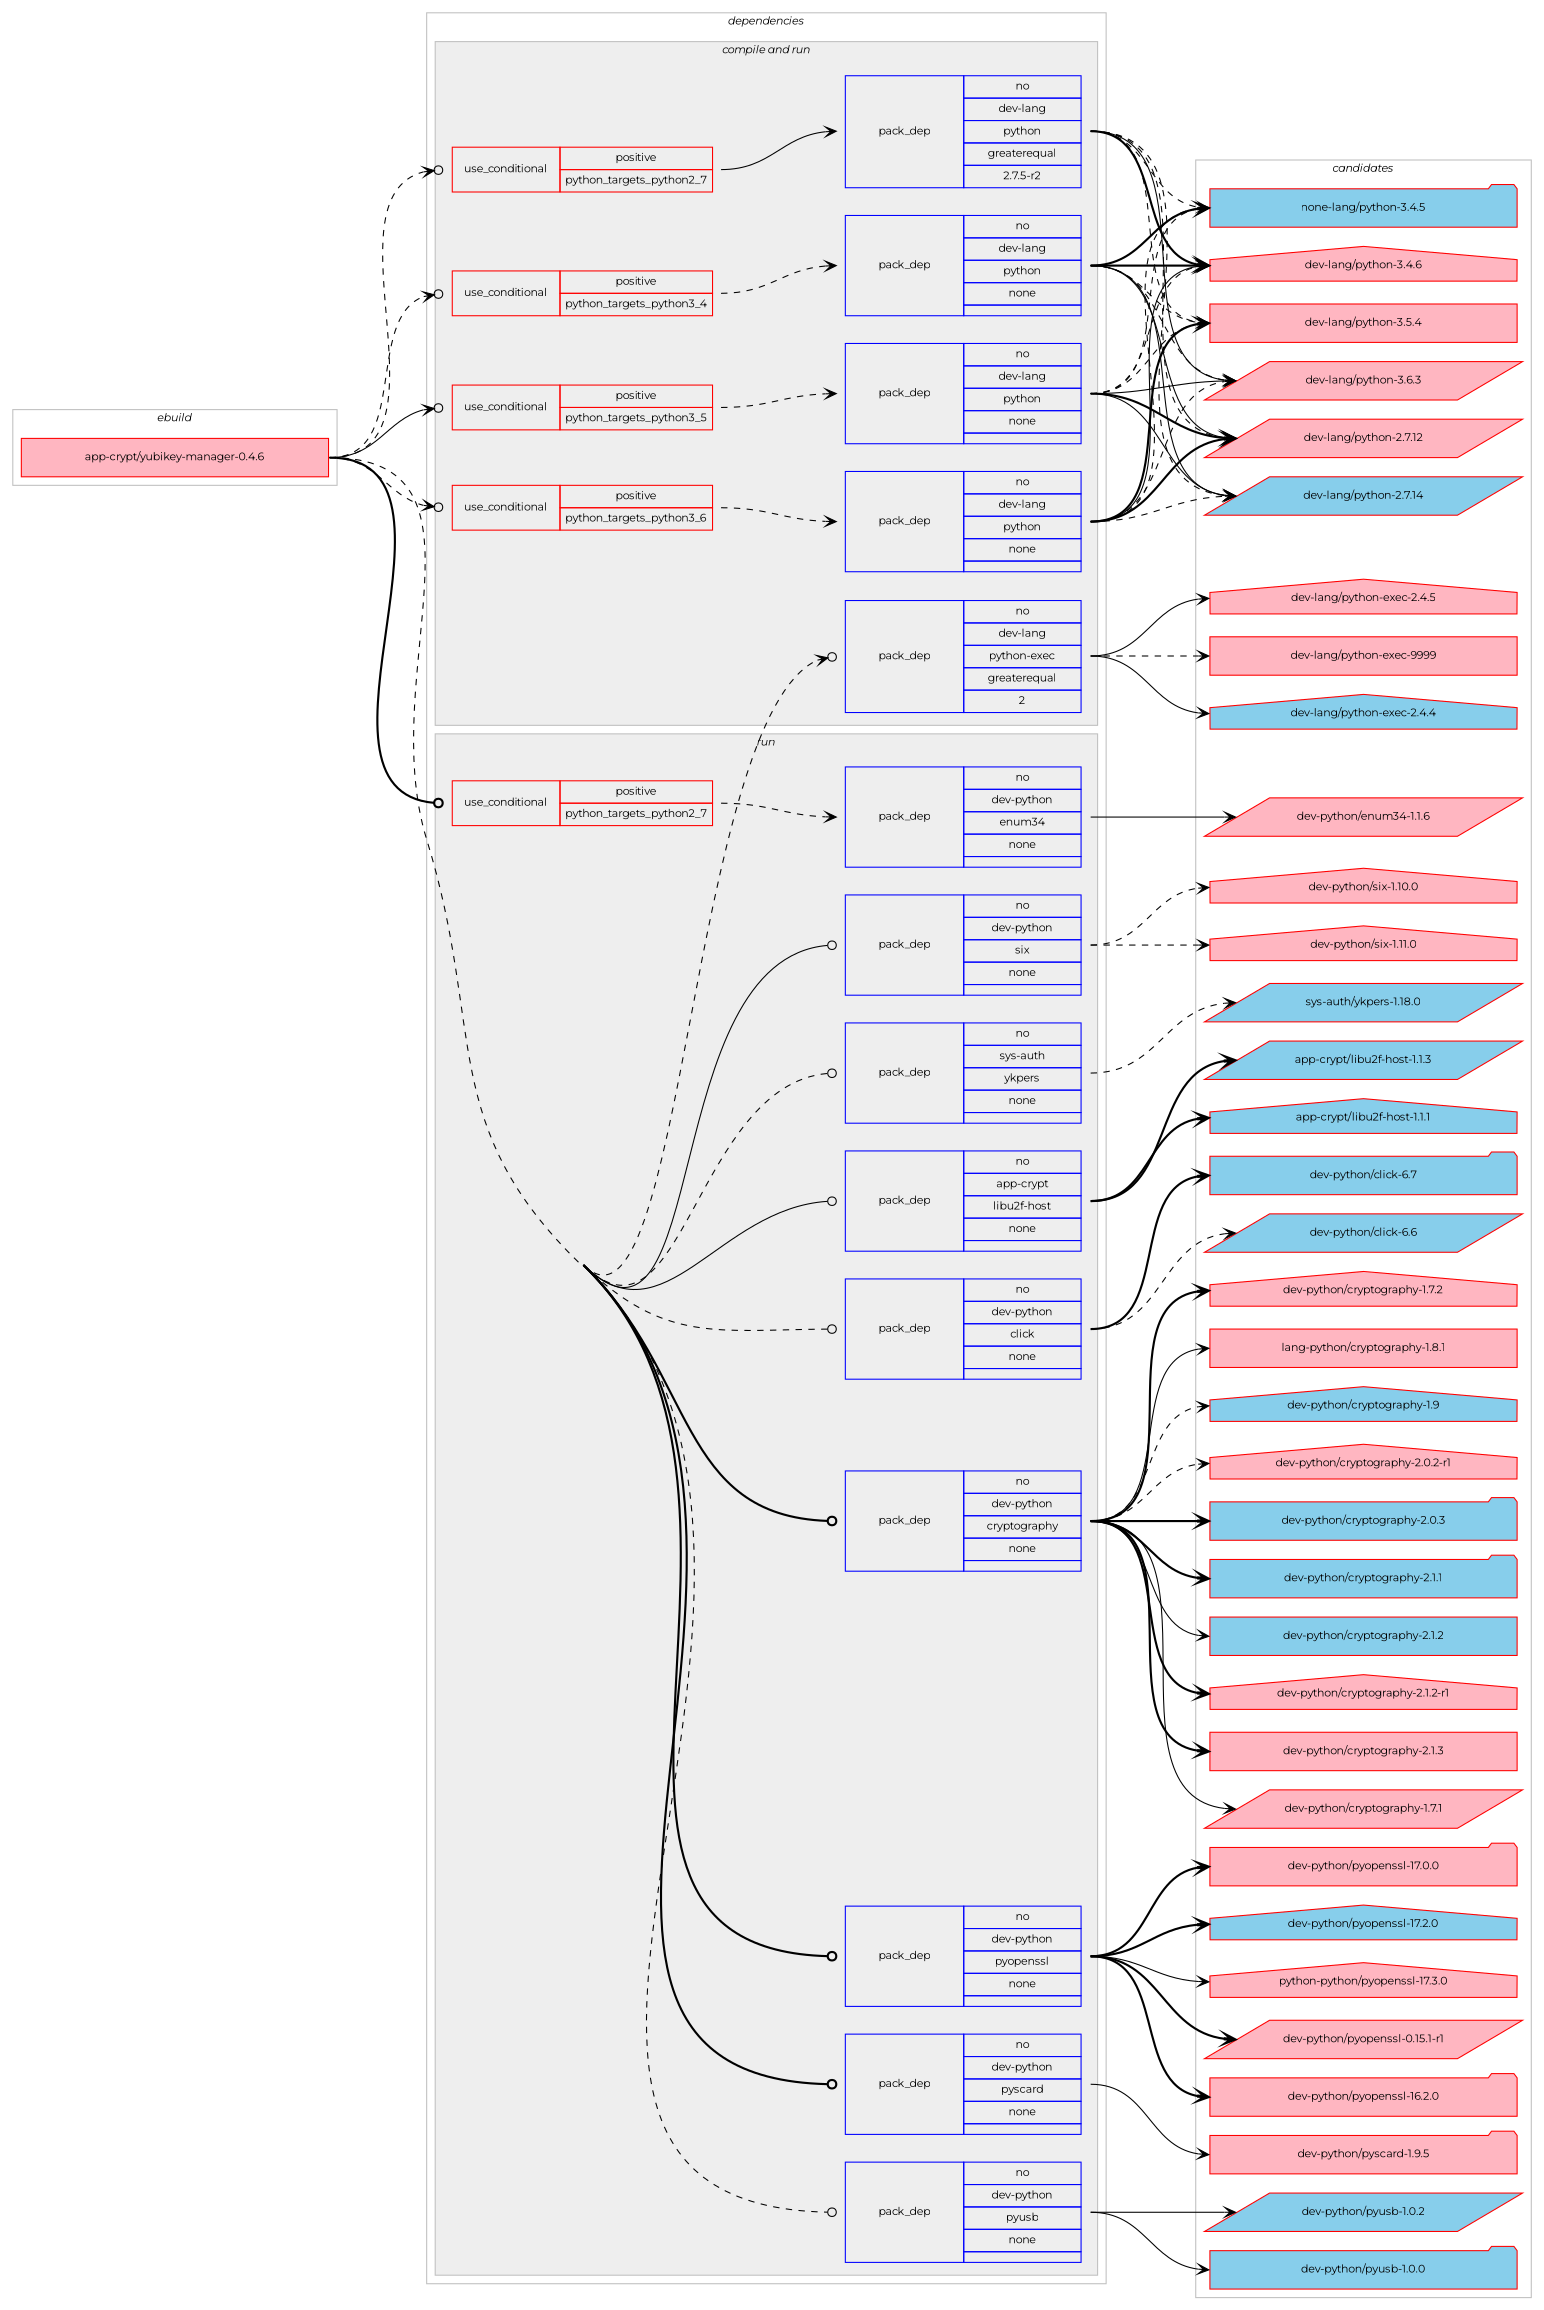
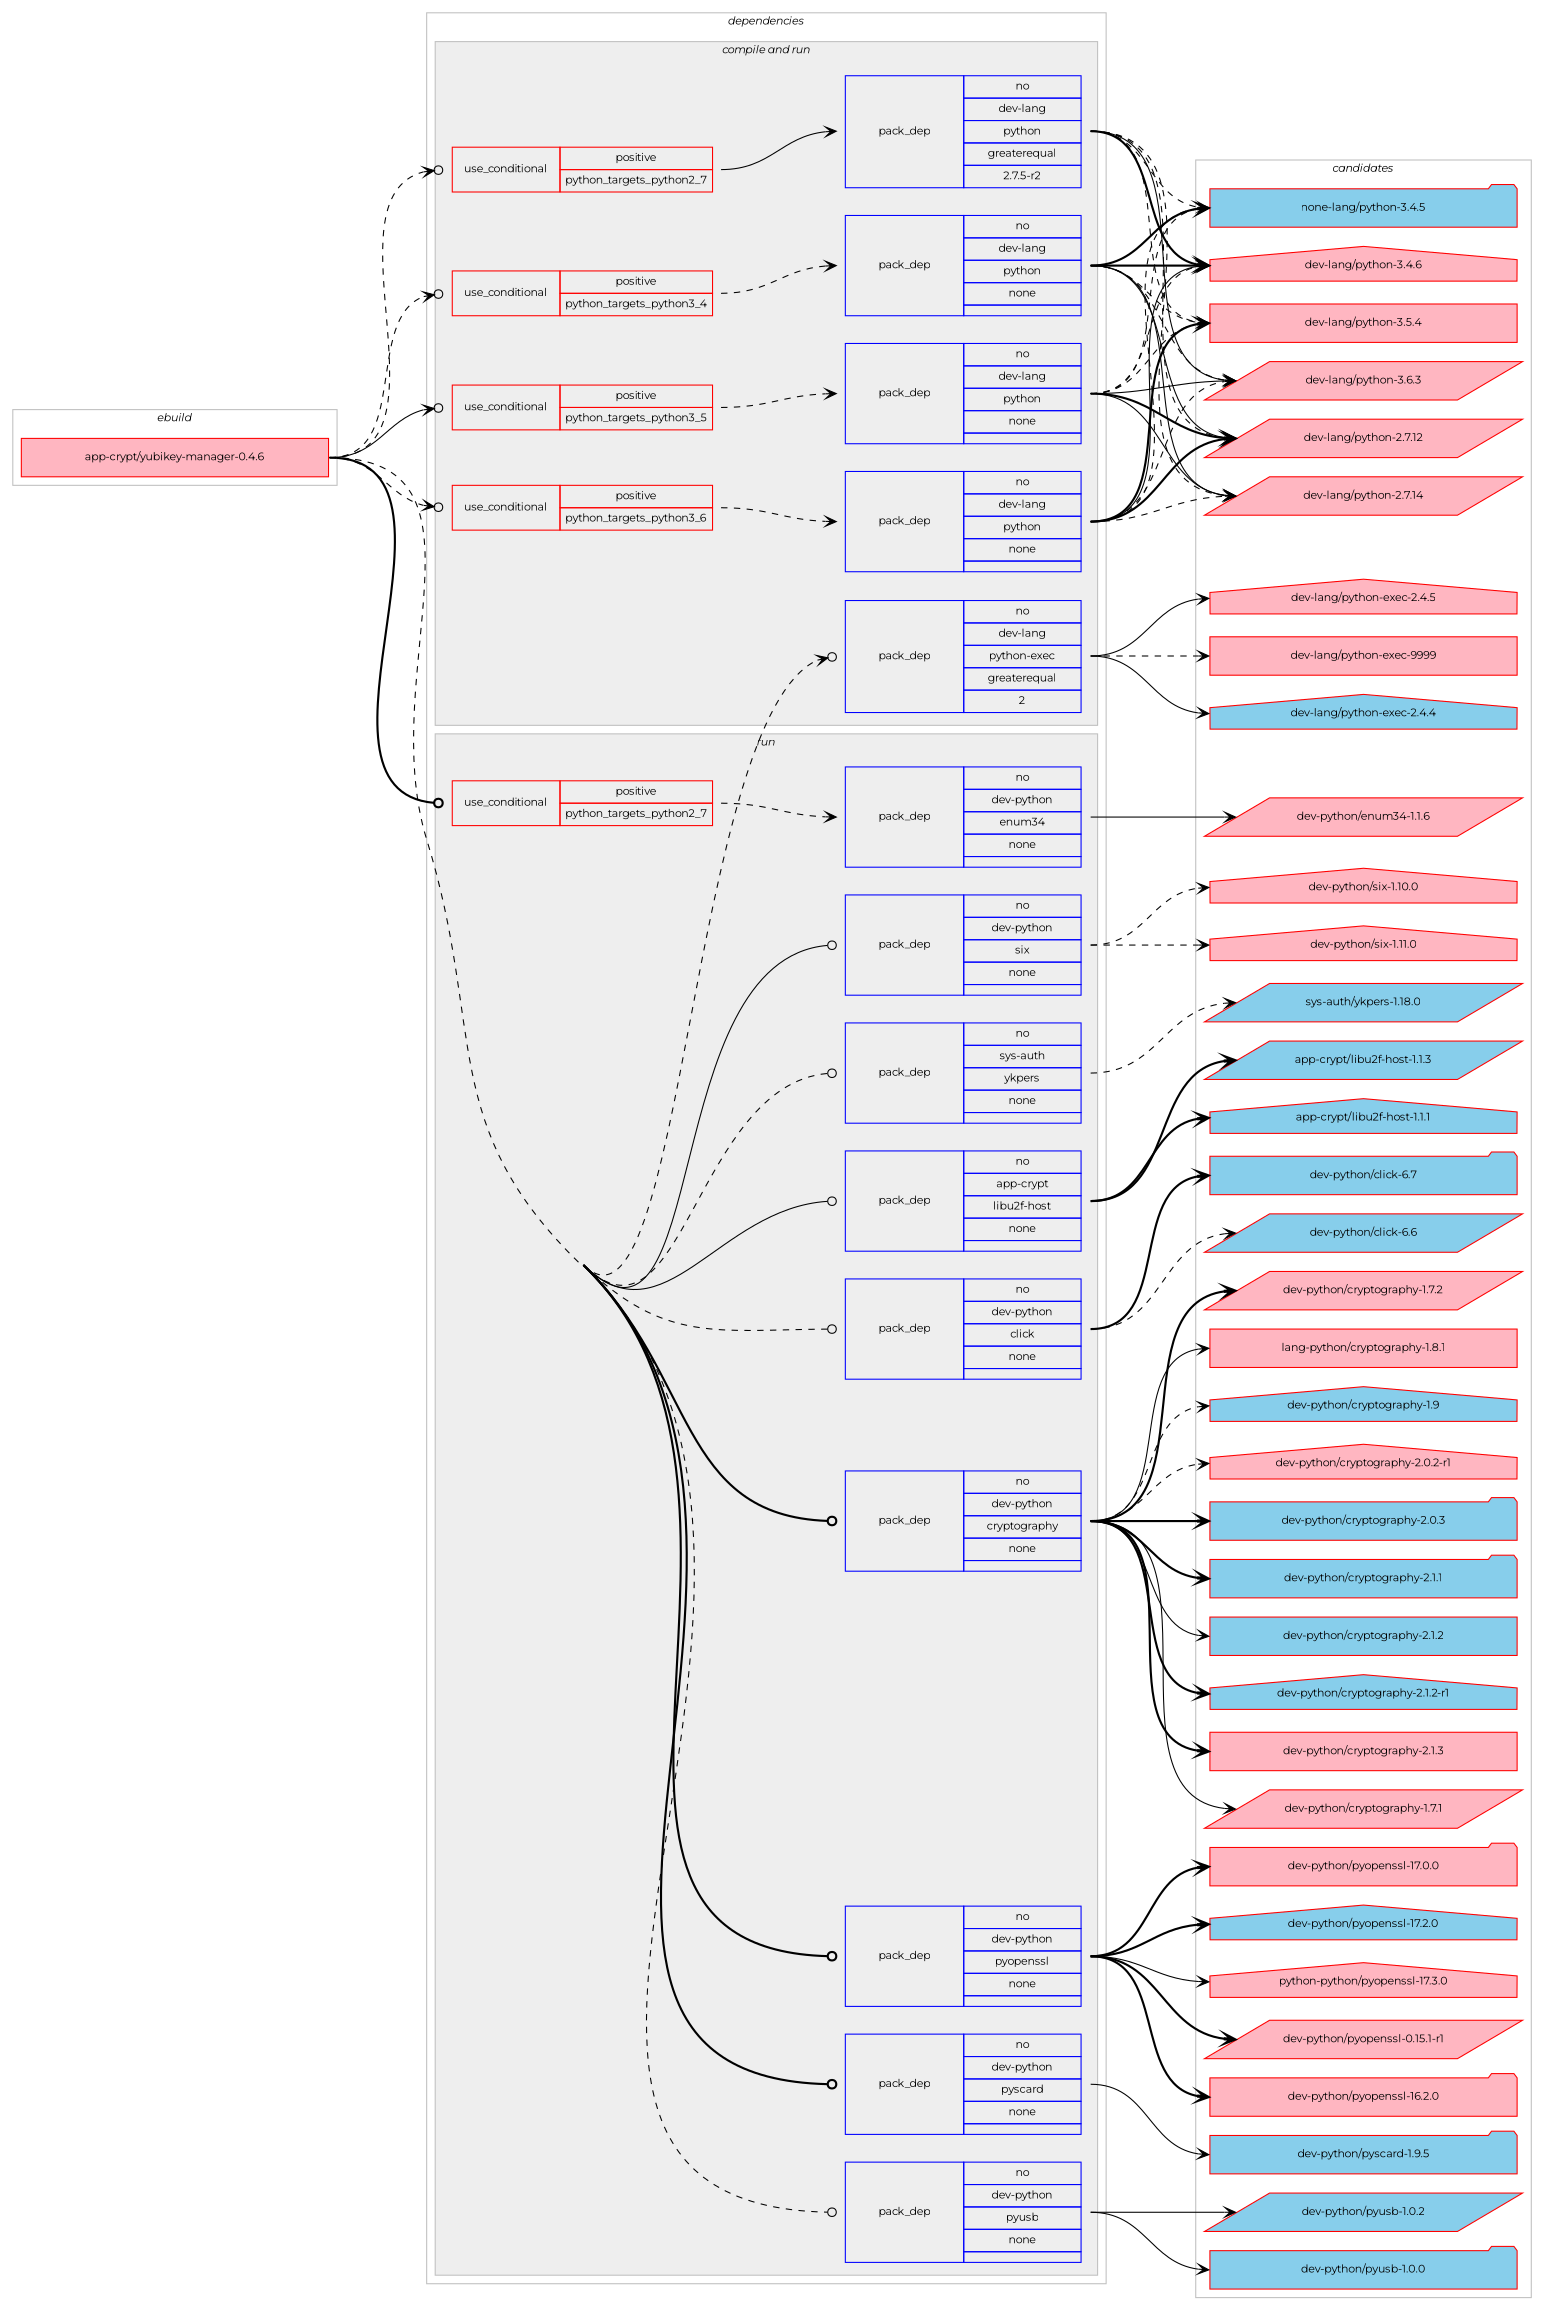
node "dev-lang/python-2.7.14": fillcolor skyblue -> lightpink
node "dev-python/cryptography-1.7.2": shape house -> parallelogram
node "dev-python/cryptography-2.1.2-r1": fillcolor lightpink -> skyblue
node "dev-python/pyscard-1.9.5": fillcolor lightpink -> skyblue
